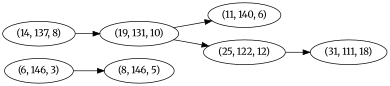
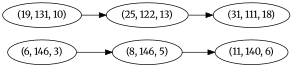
edge "(19, 131, 10)" -> "(11, 140, 6)": now "(8, 146, 5)" -> "(11, 140, 6)"
node "(14, 137, 8)": removed
node "(25, 122, 12)": label "(25, 122, 12)" -> "(25, 122, 13)"
